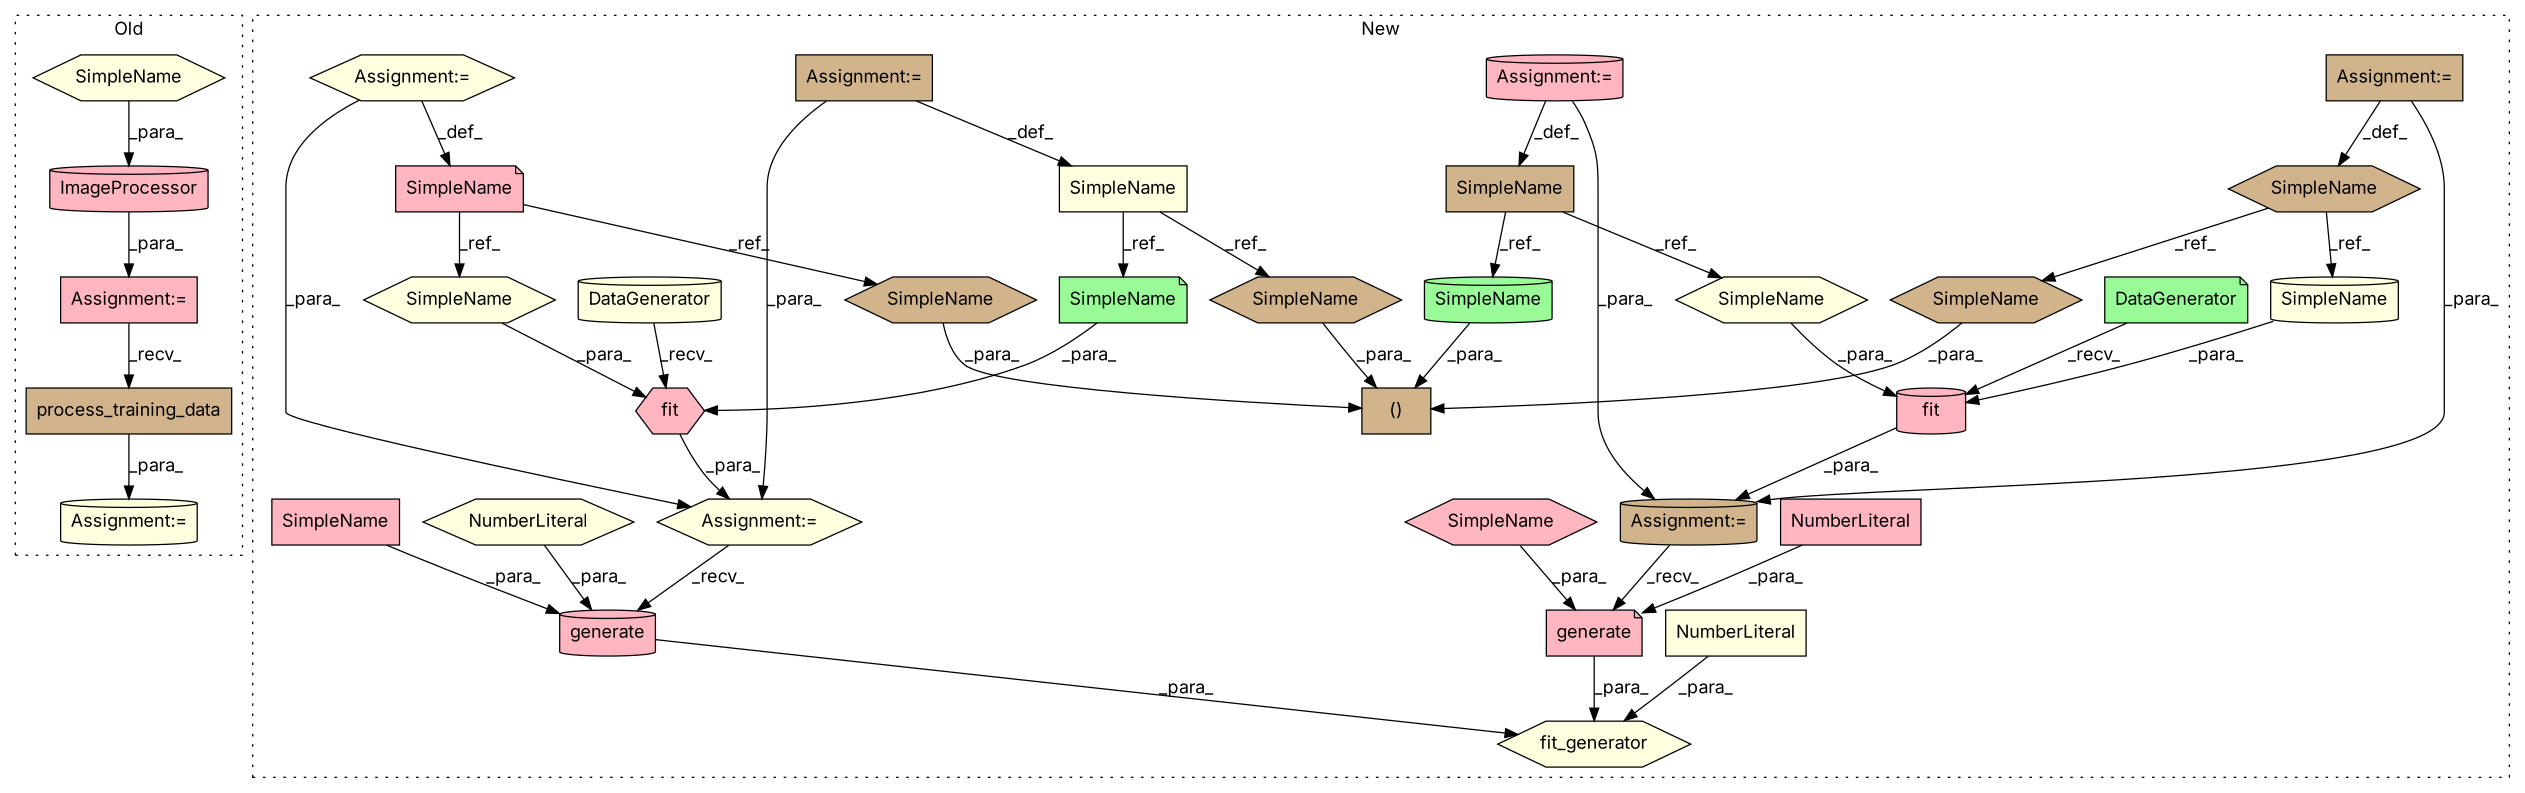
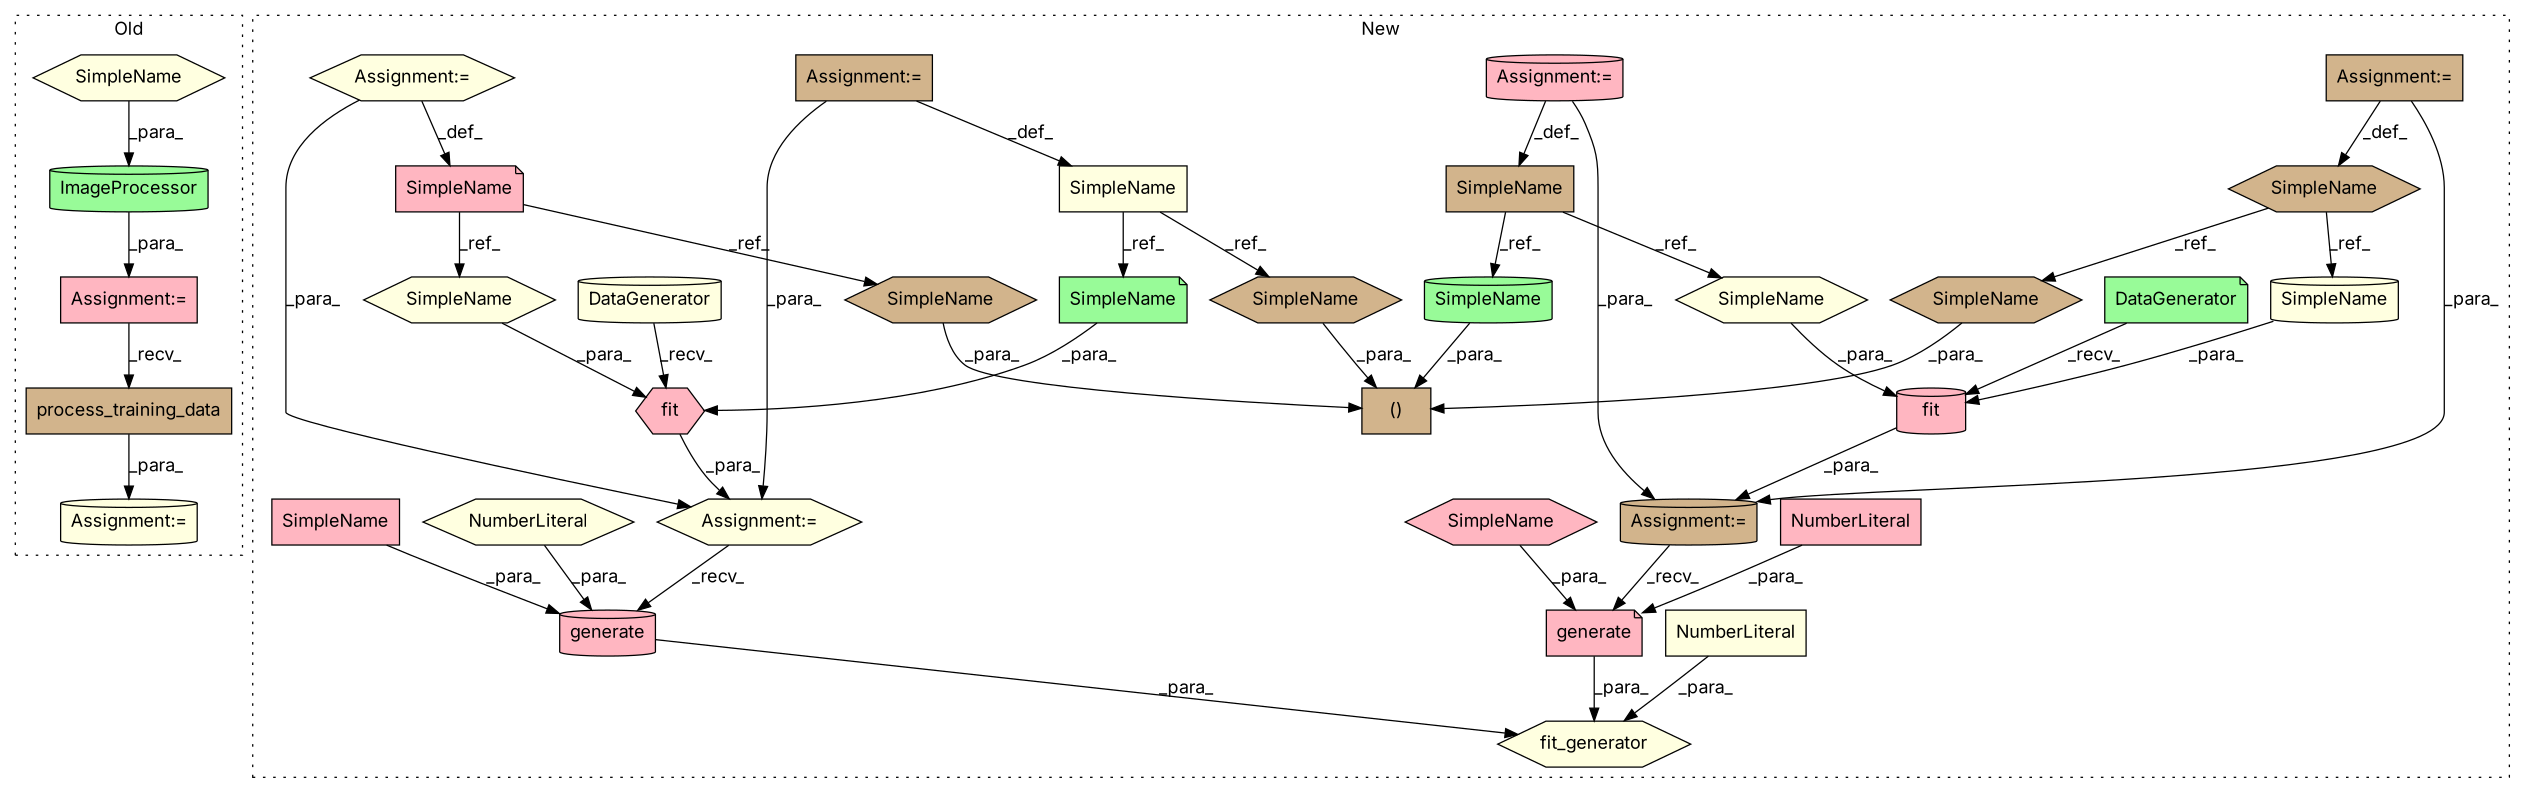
node "ImageProcessor": fillcolor lightpink -> palegreen
